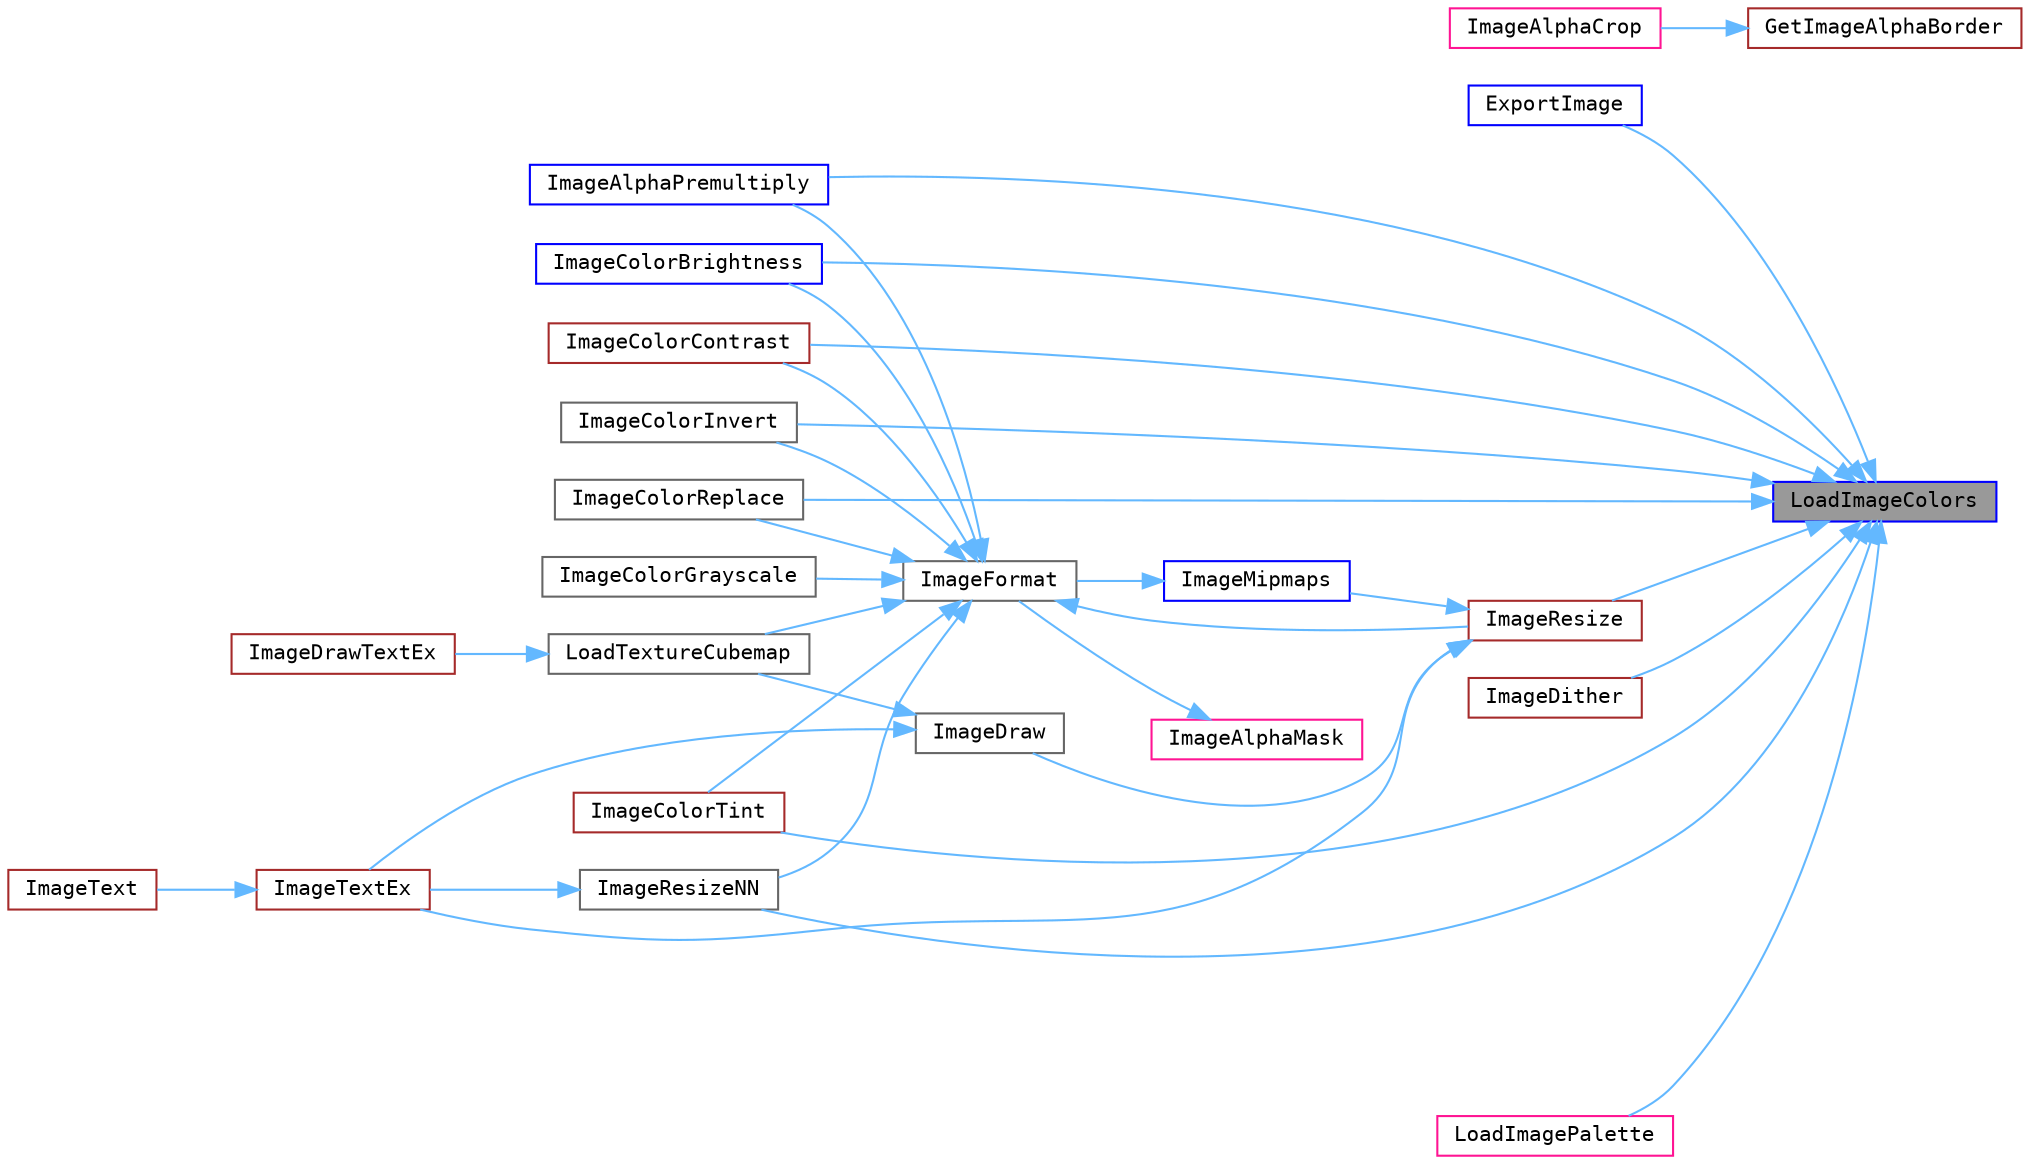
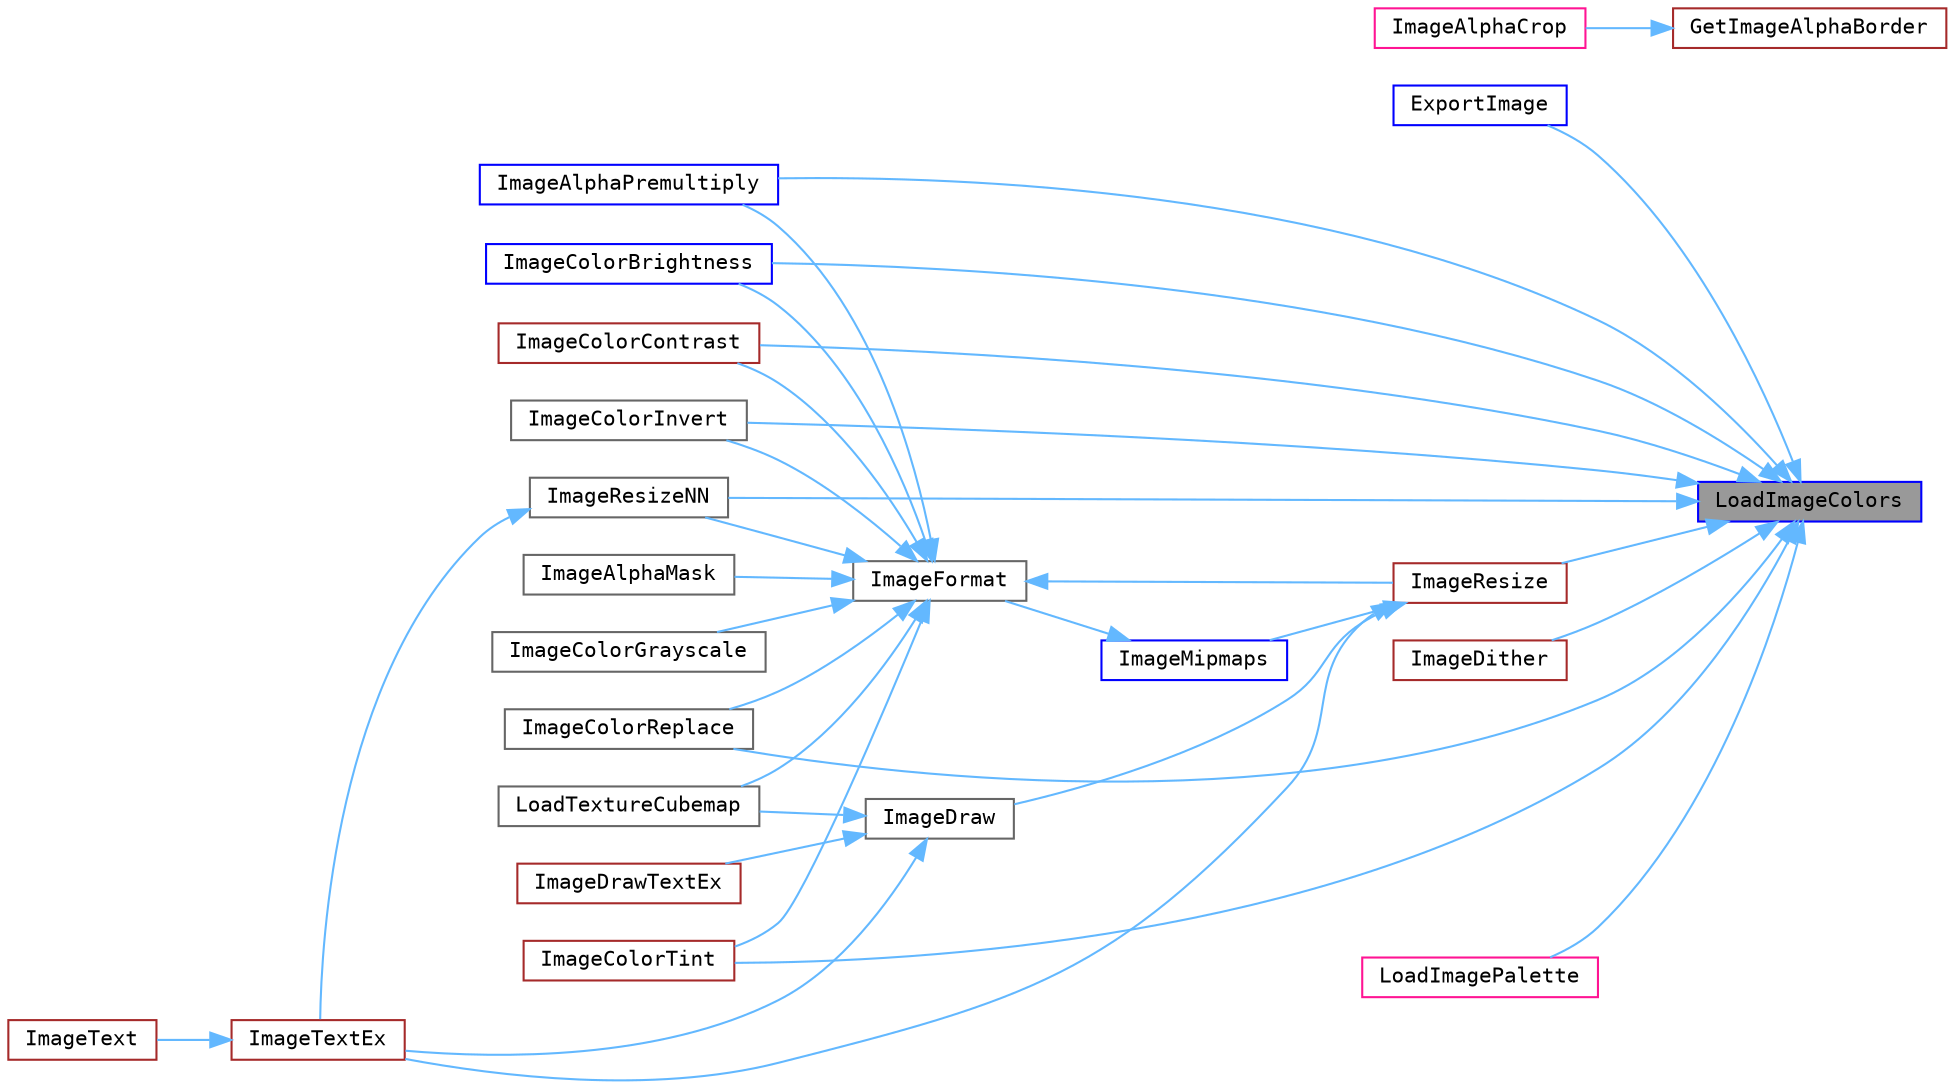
edge "ImageDrawTextEx" -> "LoadTextureCubemap": now "ImageDrawTextEx" -> "ImageDraw"
edge "ImageFormat" -> "ImageAlphaMask": reversed
node "ImageAlphaMask": color deeppink -> gray40
